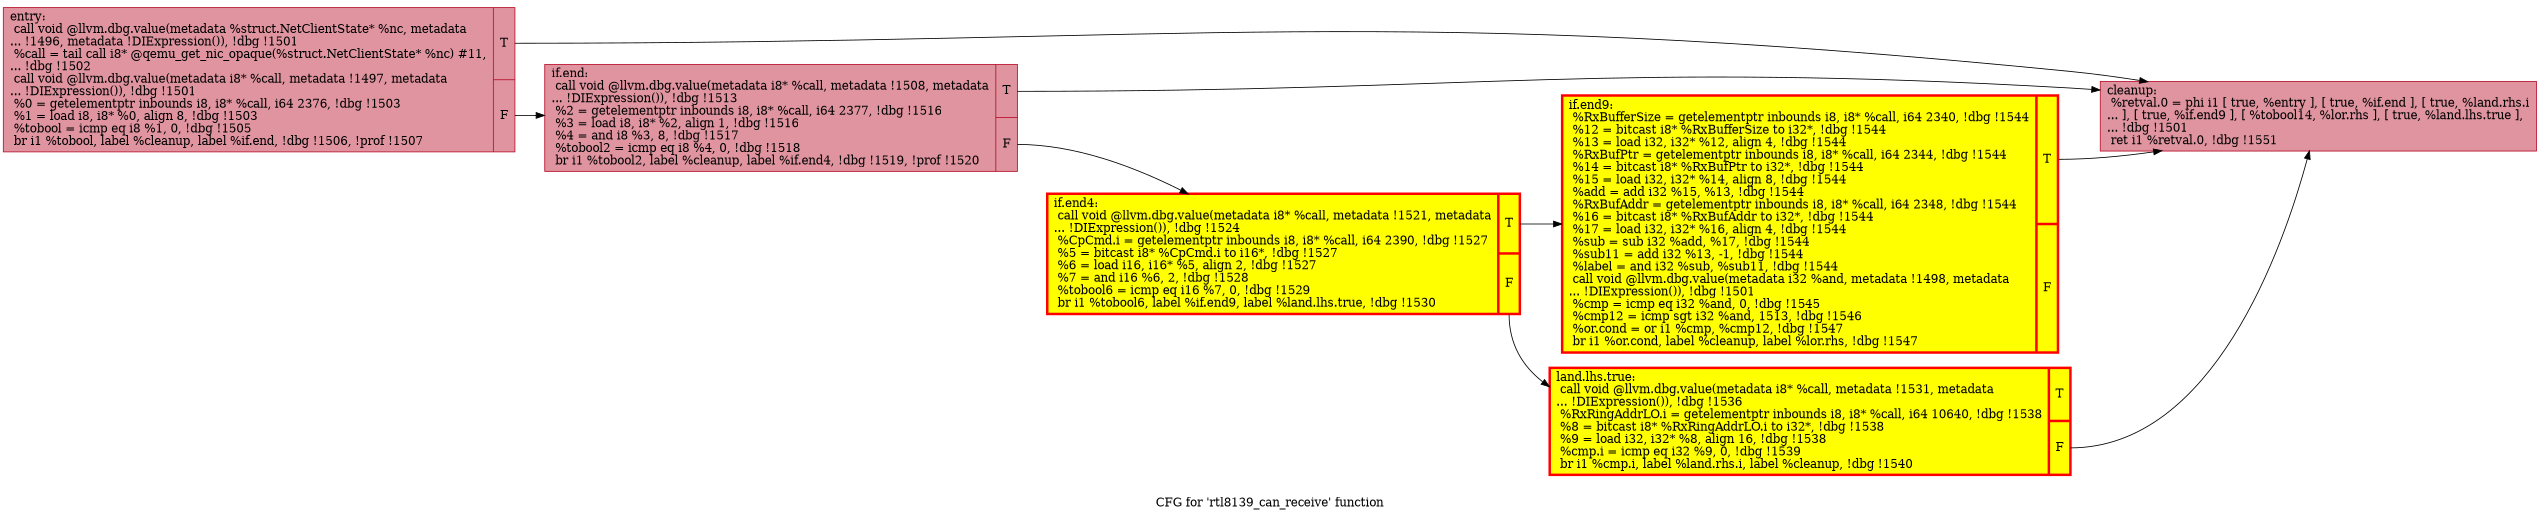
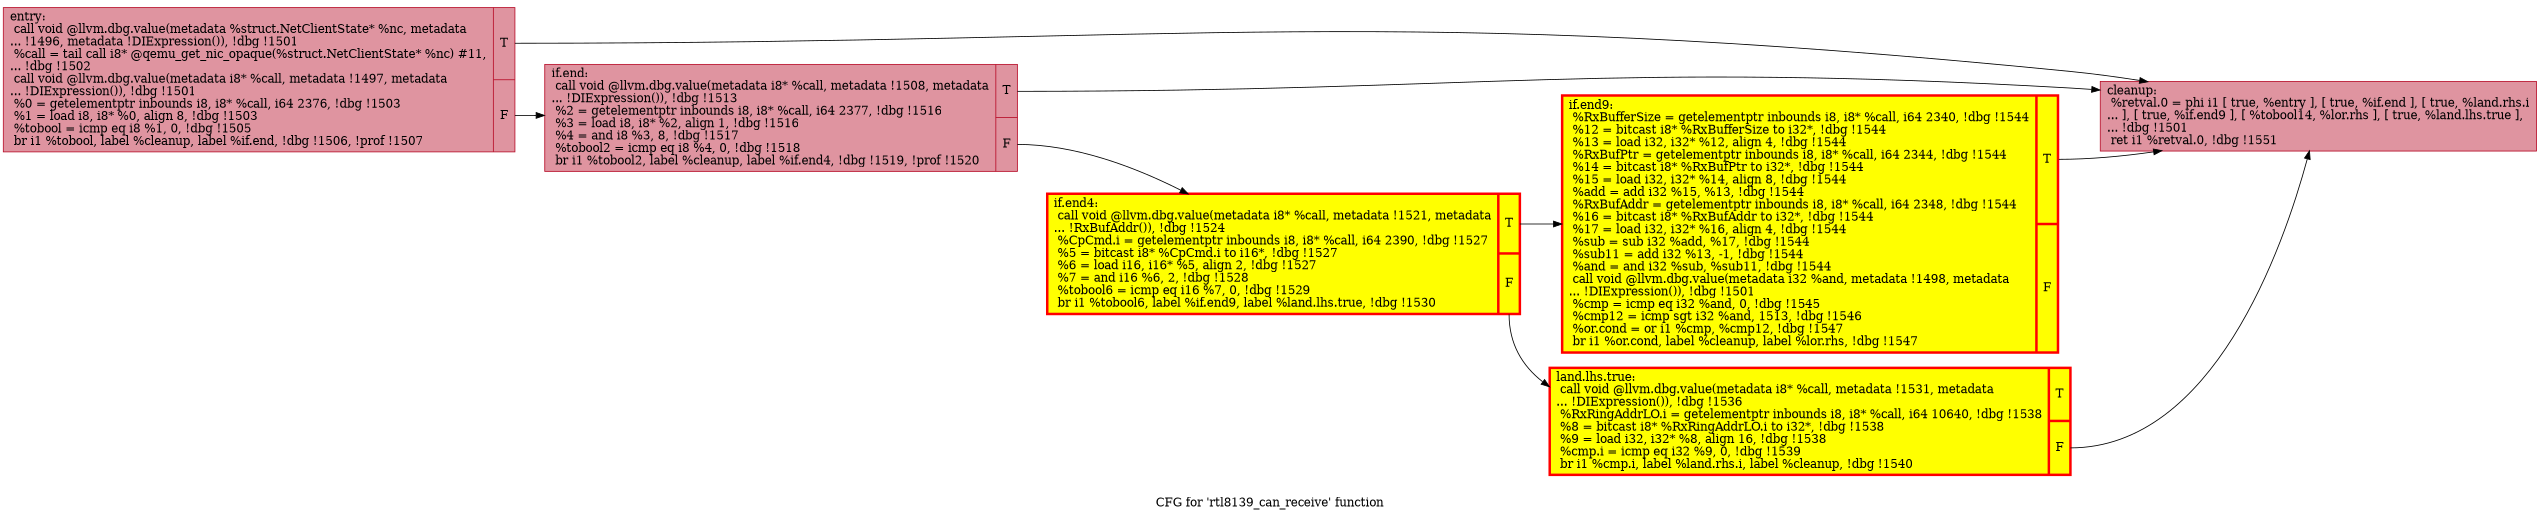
node "if.end4:": text "... !DIExpression()), !dbg !1524" -> "... !RxBufAddr()), !dbg !1524"
node "if.end9:": text "%label = and i32 %sub, %sub11, !dbg !1544" -> "%and = and i32 %sub, %sub11, !dbg !1544"
